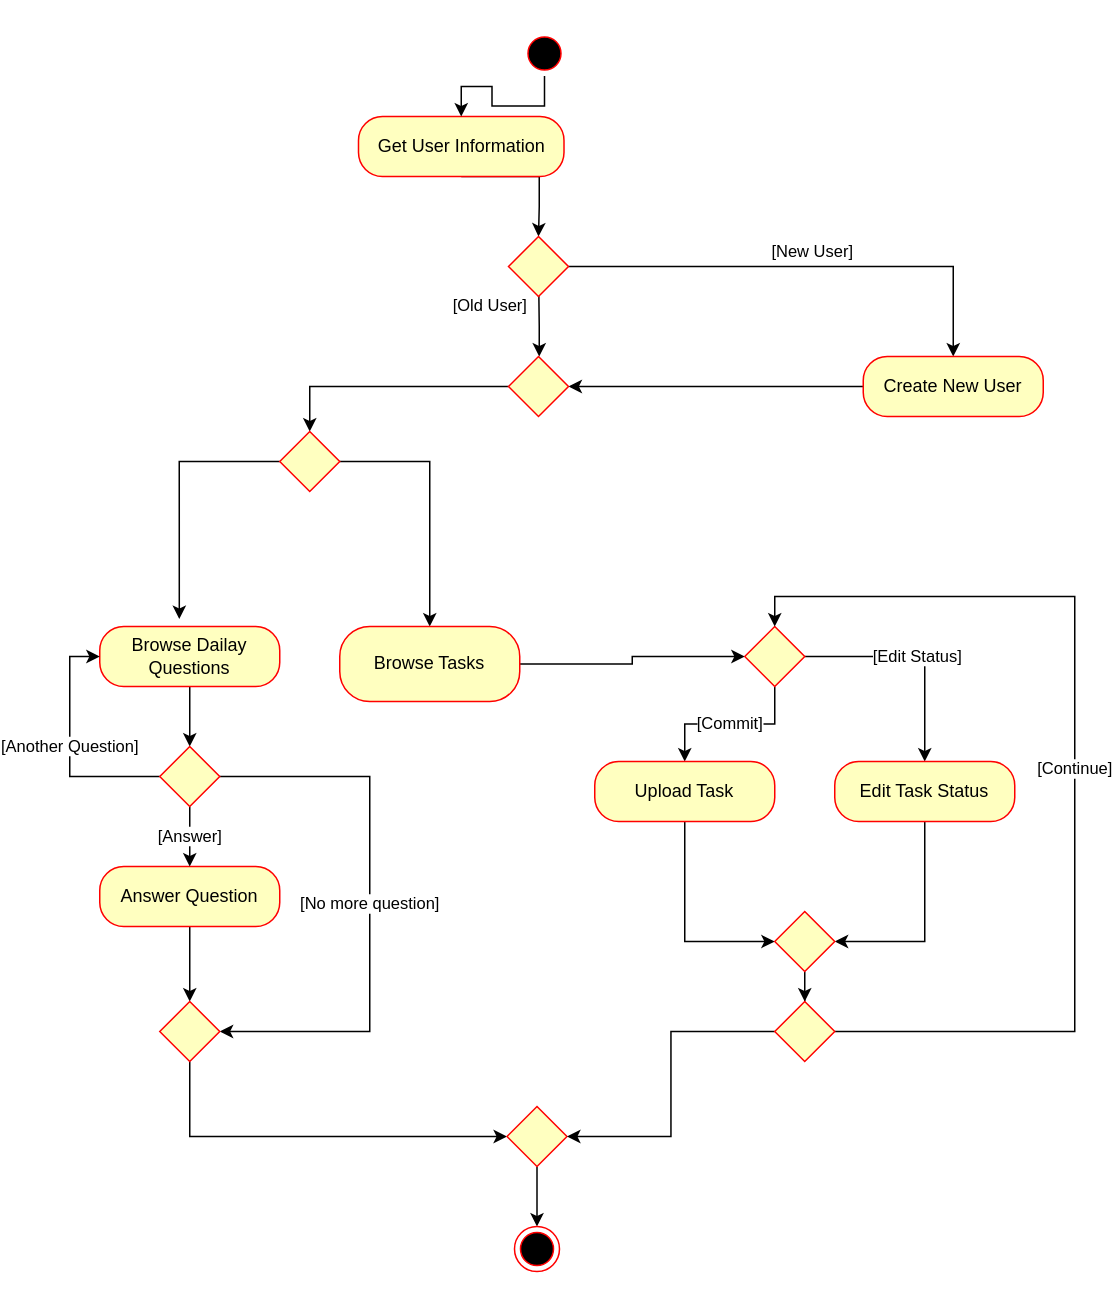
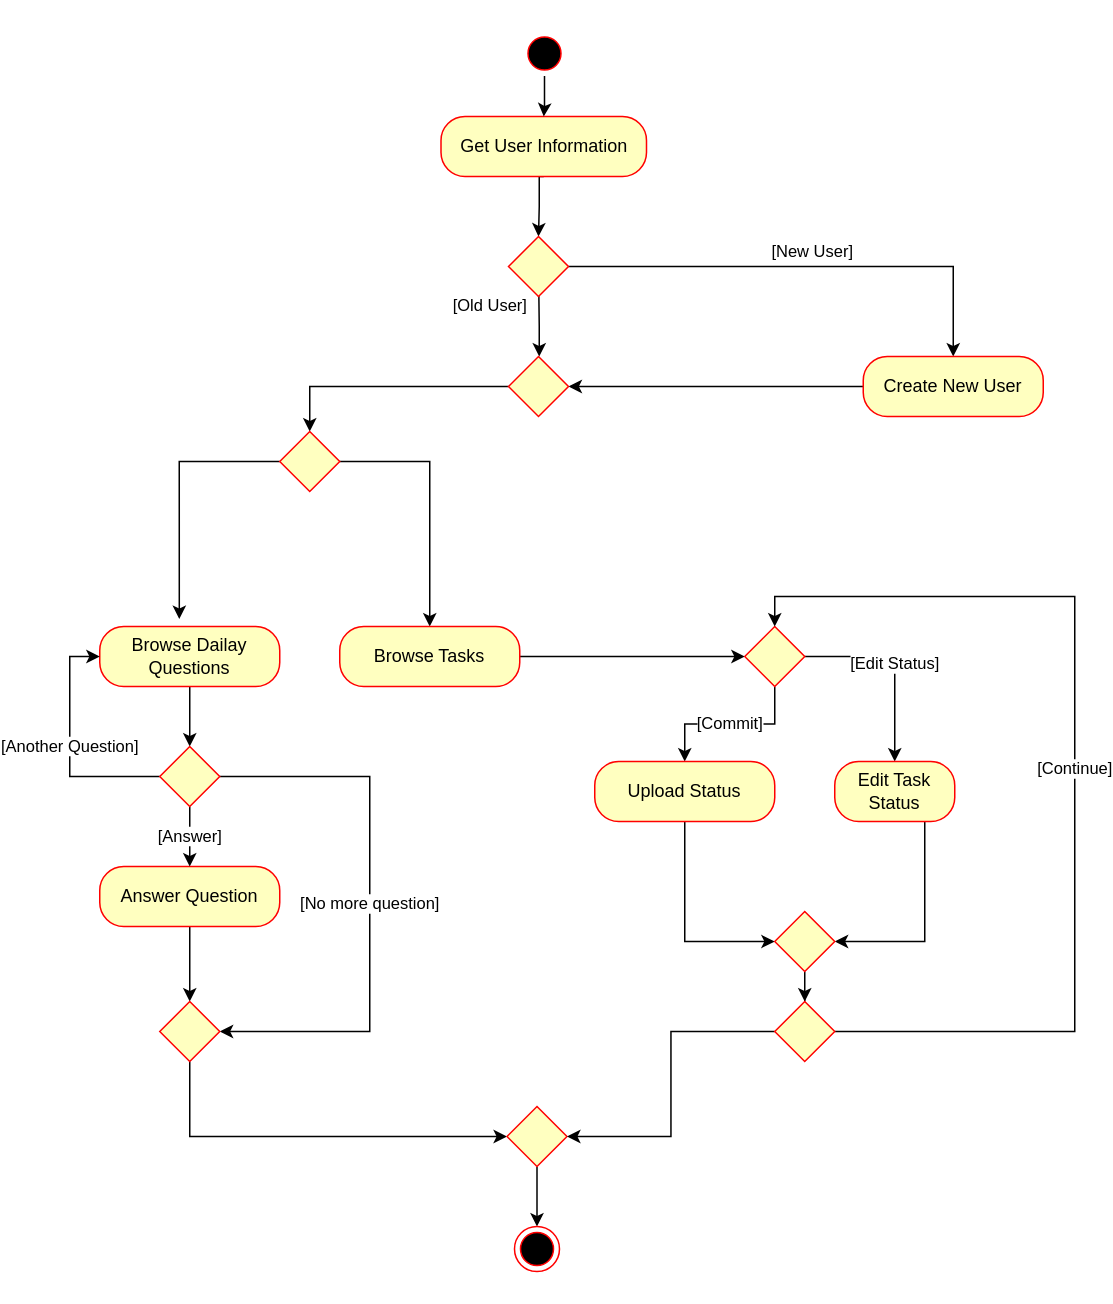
node "Get User Information": moved (461, 146) -> (544, 146)
node "Browse Tasks": size 180x75 -> 180x60
node "Upload Task": label "Upload Task" -> "Upload Status"
node "Edit Task Status": size 180x60 -> 120x60
